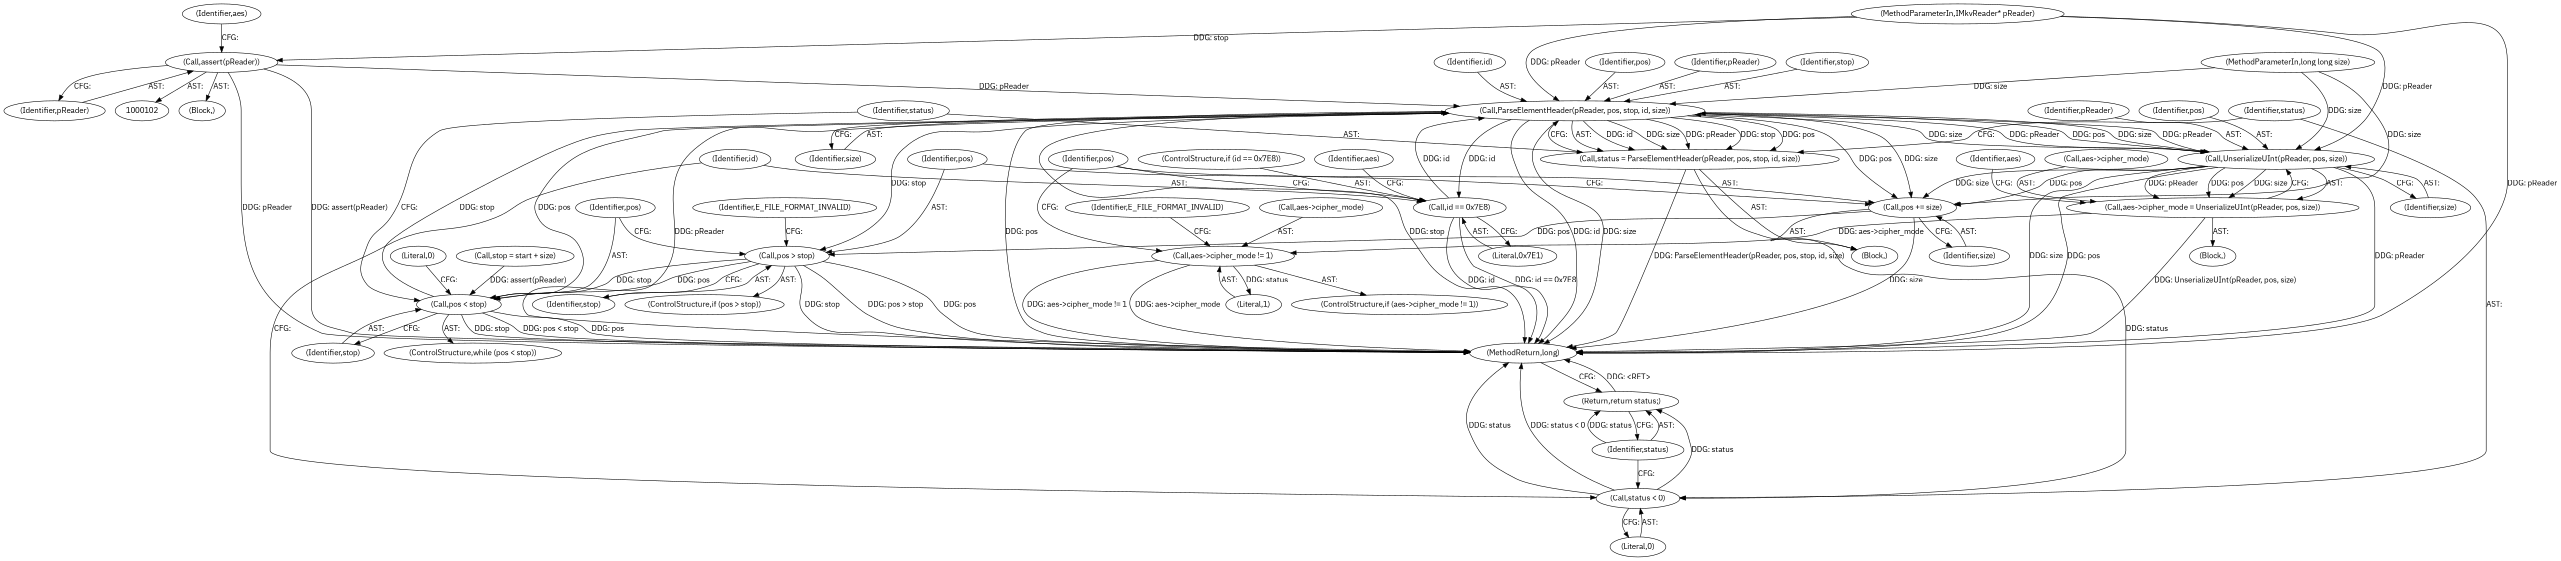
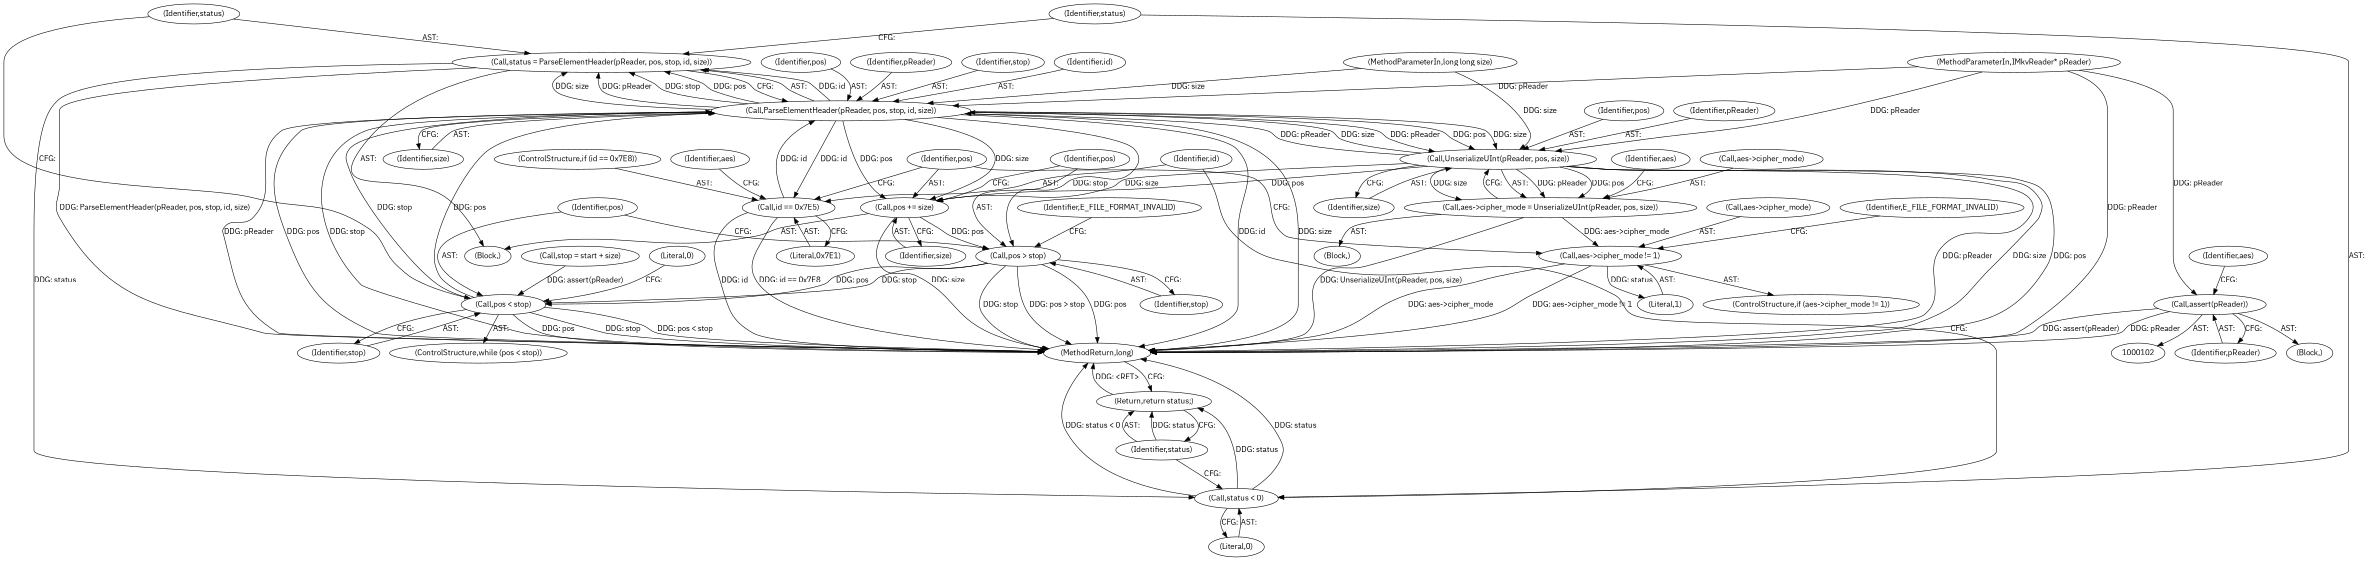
edge "(MethodParameterIn,IMkvReader* pReader)" -> "(Call,assert(pReader))": label "DDG: stop" -> "DDG: pReader"
edge "(Call,assert(pReader))" -> "(Call,ParseElementHeader(pReader, pos, stop, id, size))": removed, label "DDG: pReader"
edge "(MethodParameterIn,long long size)" -> "(Call,pos += size)": removed, label "DDG: size"
node "(Call,id == 0x7E8)": label "(Call,id == 0x7E8)" -> "(Call,id == 0x7E5)"
node "(ControlStructure,if (pos > stop))": removed
